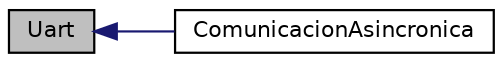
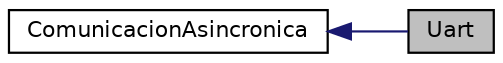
edge "ComunicacionAsincronica" -> "Uart": reversed
